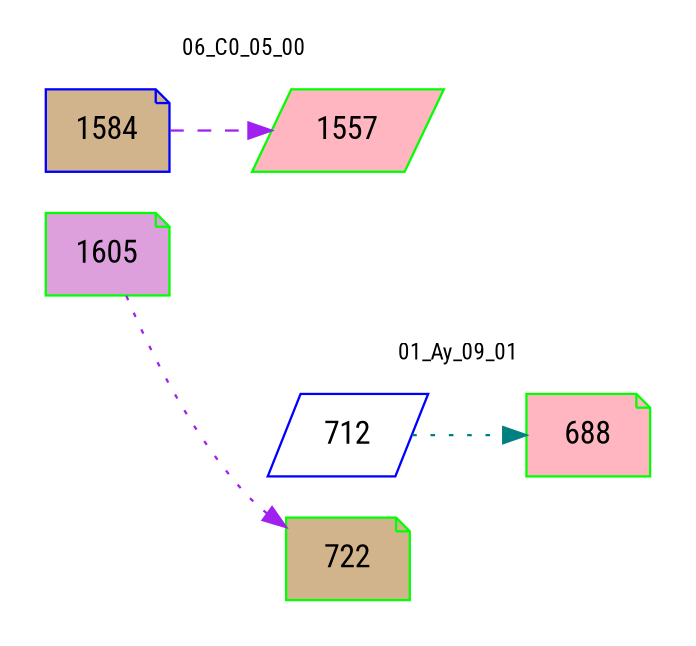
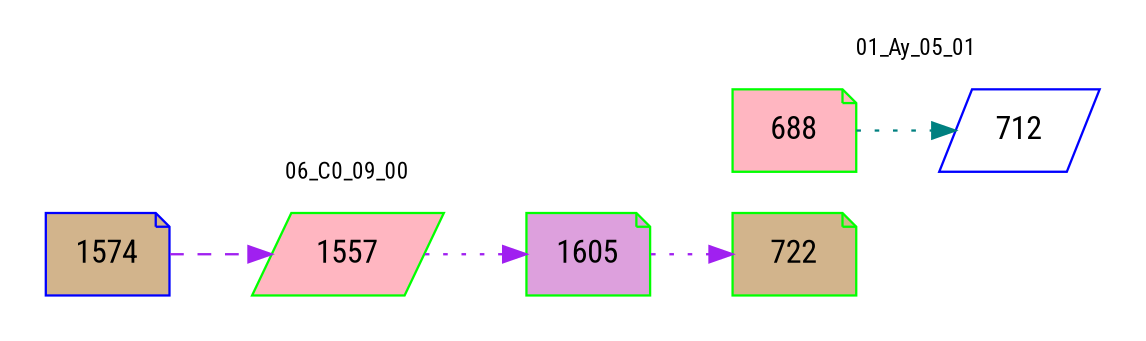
cluster "06_C0_05_00": label "06_C0_05_00" -> "06_C0_09_00"
node "1584": label "1584" -> "1574"
edge "1557" -> "1605": added
cluster "01_Ay_09_01": label "01_Ay_09_01" -> "01_Ay_05_01"
edge "712" -> "688": reversed
